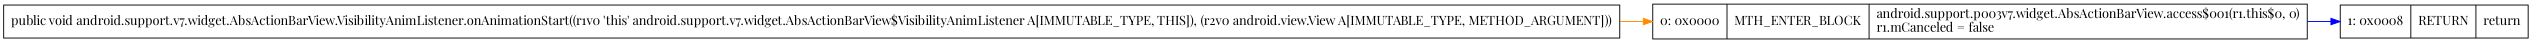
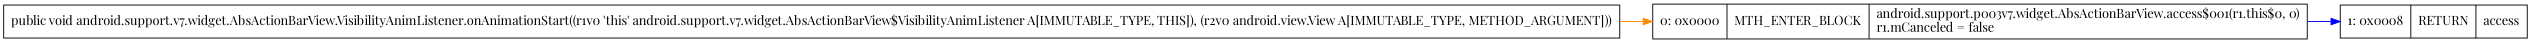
node "1: 0x0008": text "return" -> "access"
